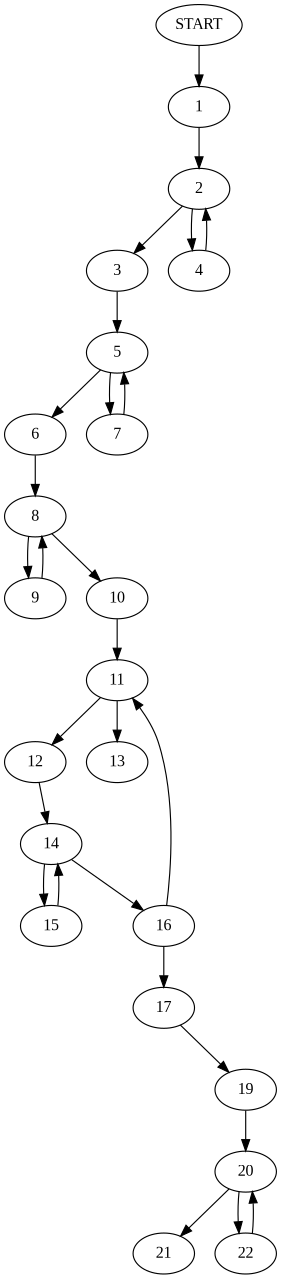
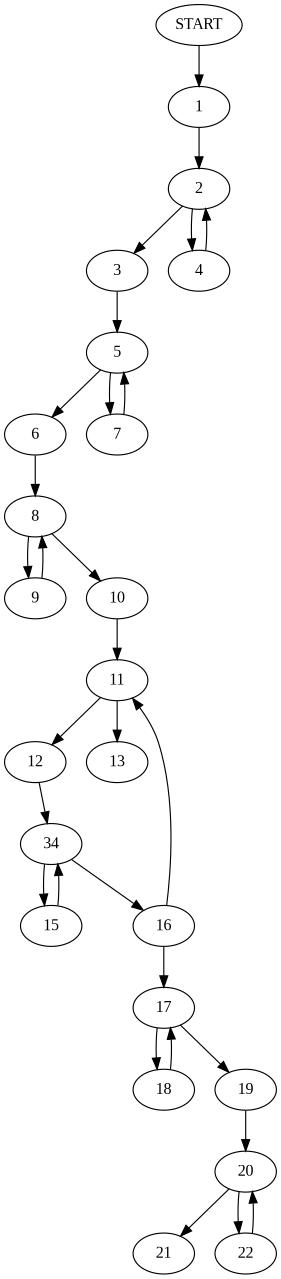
node "14": label "14" -> "34"
node "18": added
